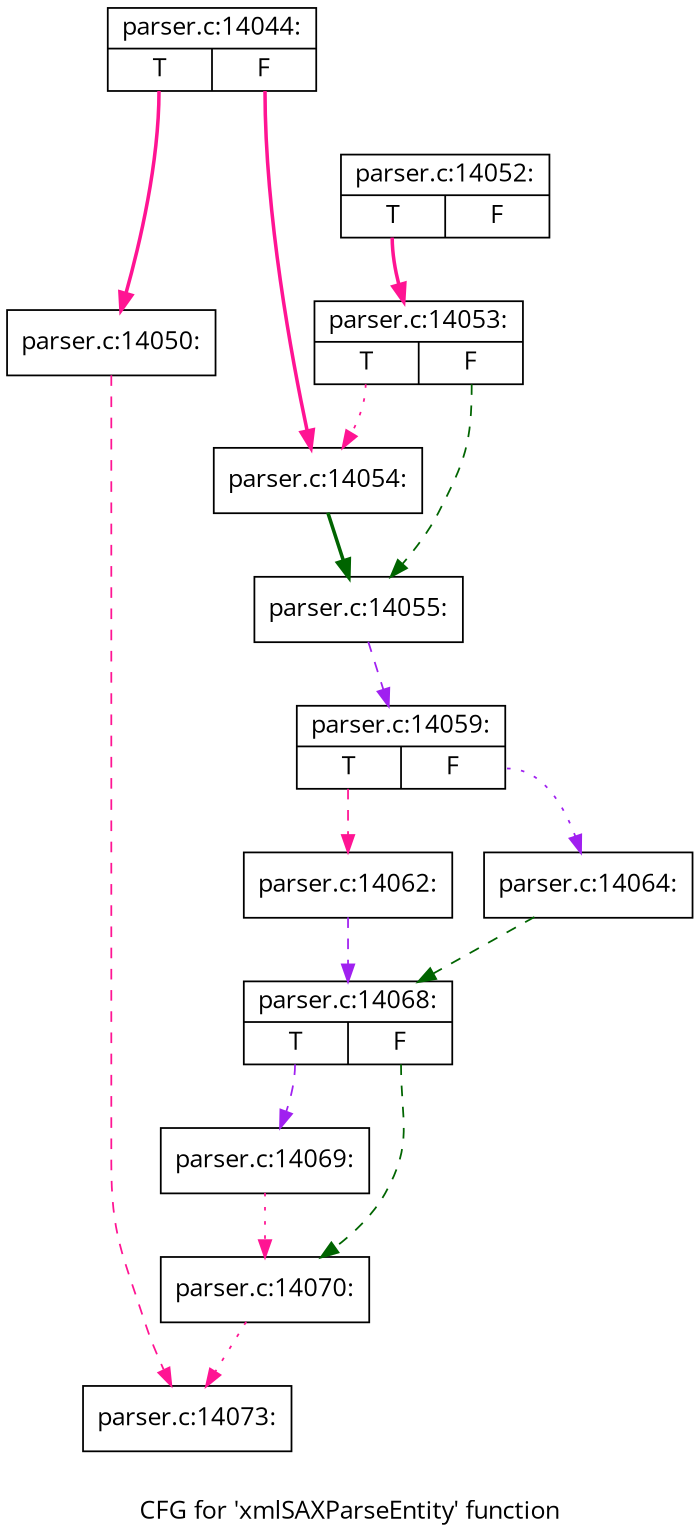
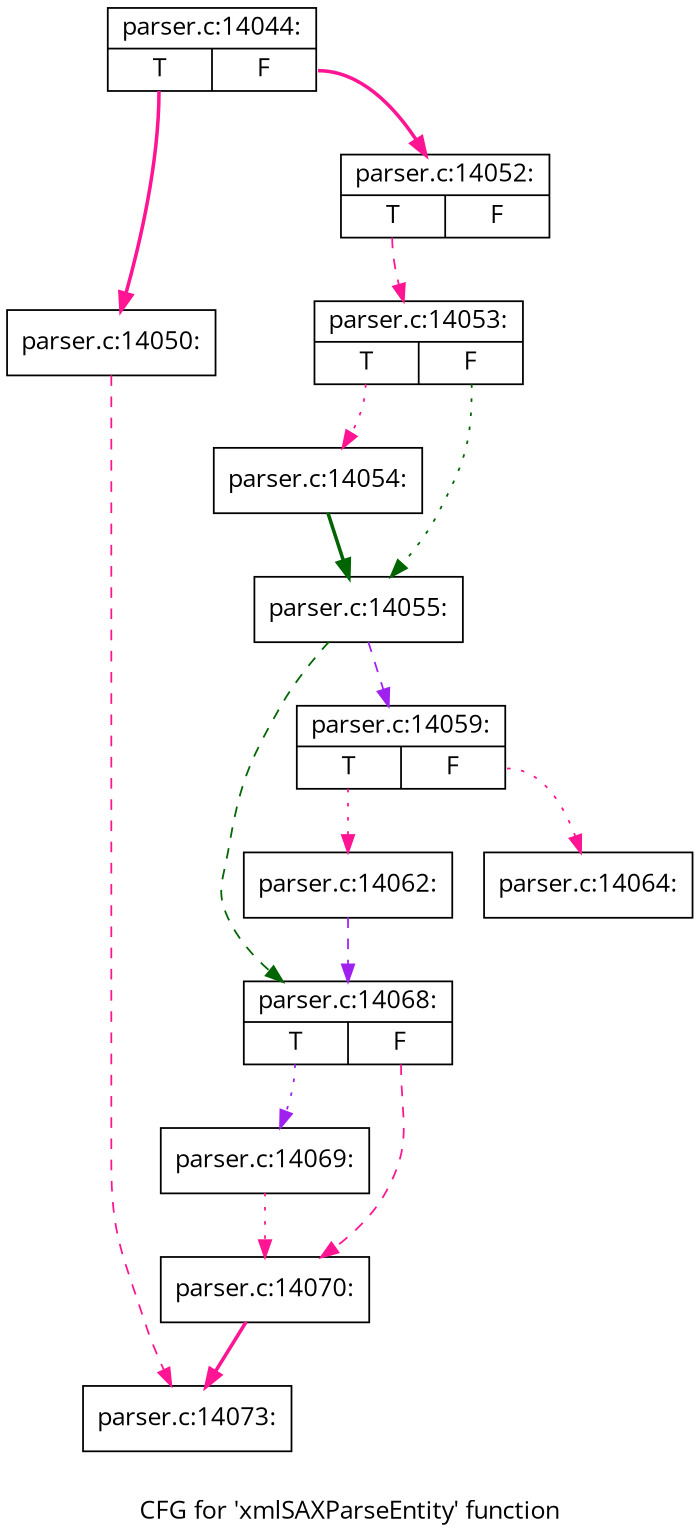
edge "parser.c:14052:" -> "parser.c:14053:": style bold -> dashed
edge "parser.c:14044:" -> "parser.c:14054:": now "parser.c:14044:" -> "parser.c:14052:"
edge "parser.c:14053:" -> "parser.c:14055:": style dashed -> dotted
edge "parser.c:14059:" -> "parser.c:14064:": color purple -> deeppink
edge "parser.c:14059:" -> "parser.c:14062:": style dashed -> dotted
edge "parser.c:14064:" -> "parser.c:14068:": now "parser.c:14055:" -> "parser.c:14068:"
edge "parser.c:14068:" -> "parser.c:14069:": style dashed -> dotted
edge "parser.c:14068:" -> "parser.c:14070:": color darkgreen -> deeppink
edge "parser.c:14070:" -> "parser.c:14073:": style dotted -> bold
